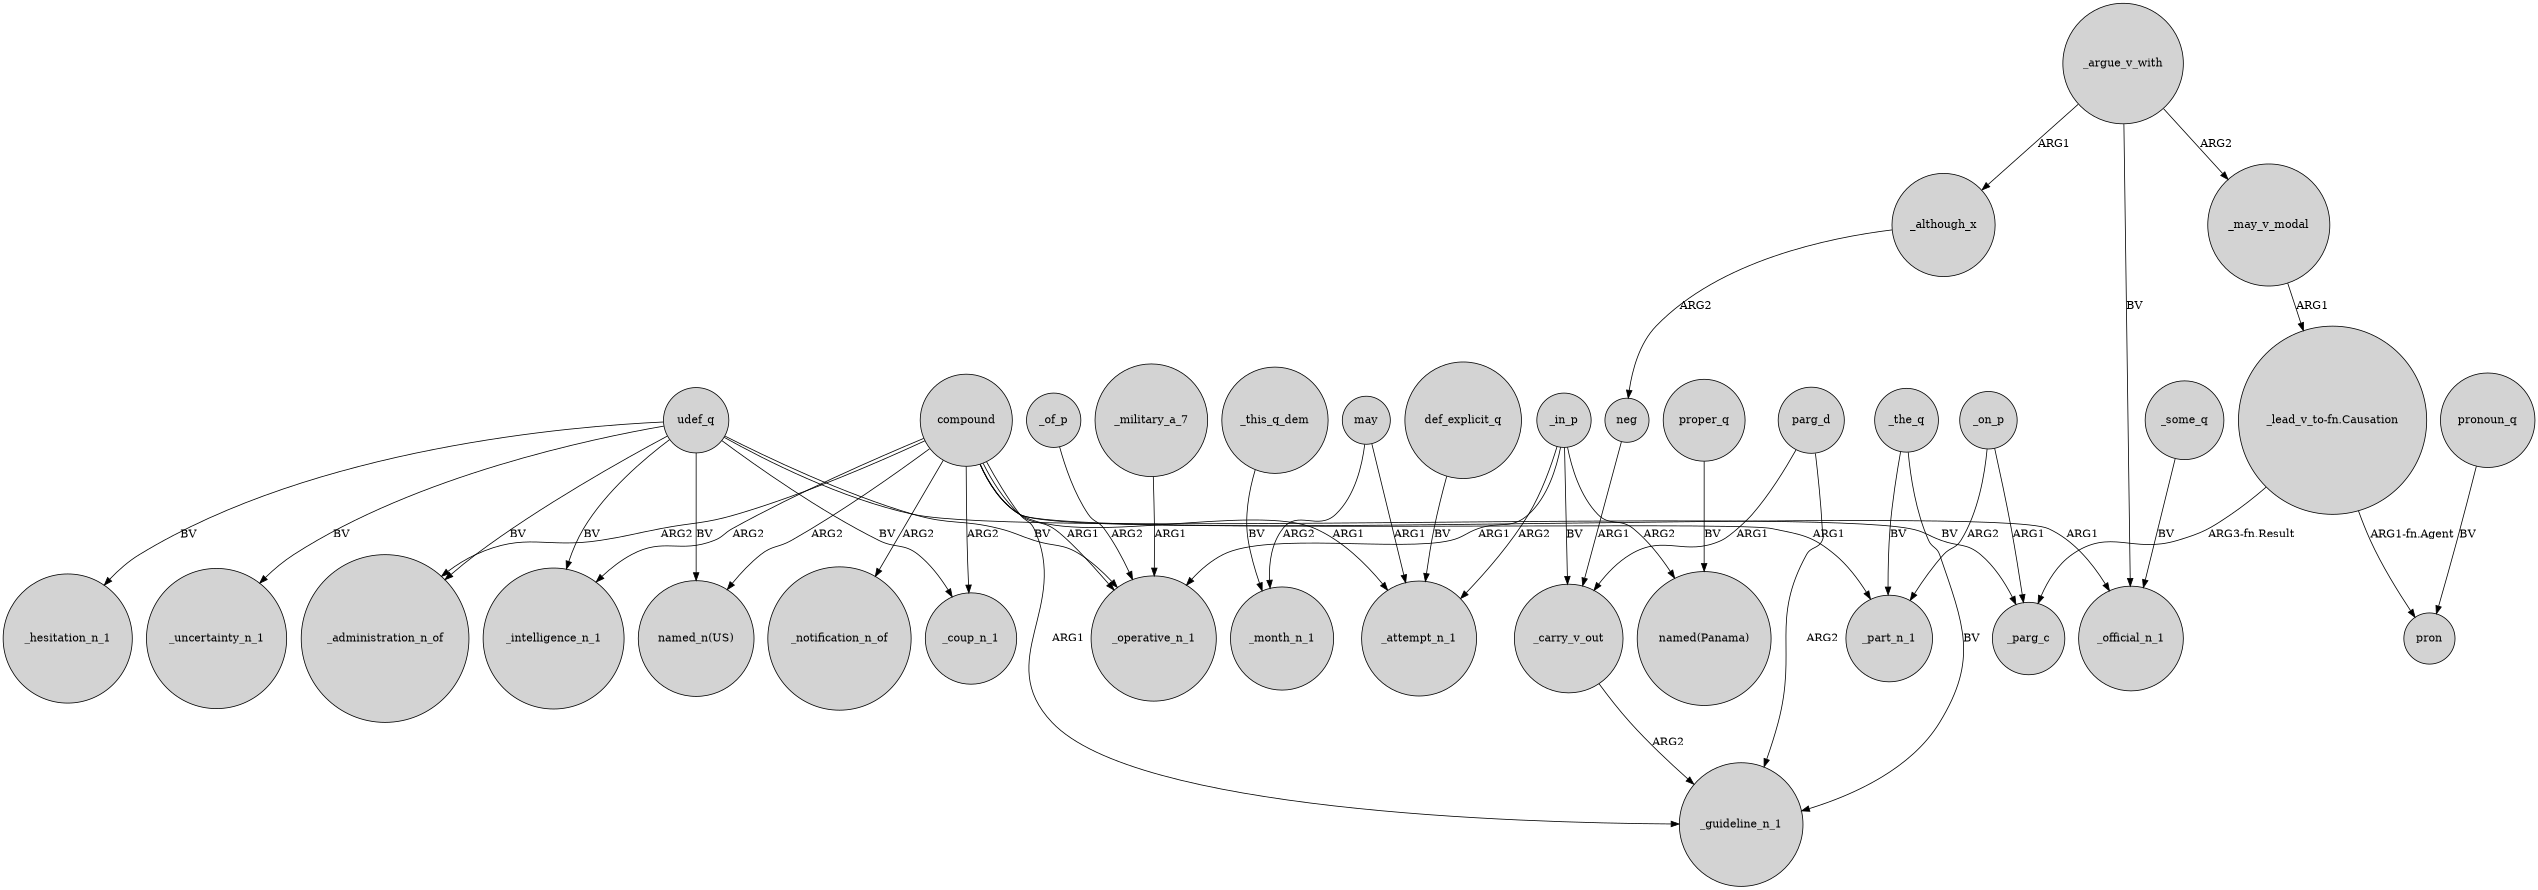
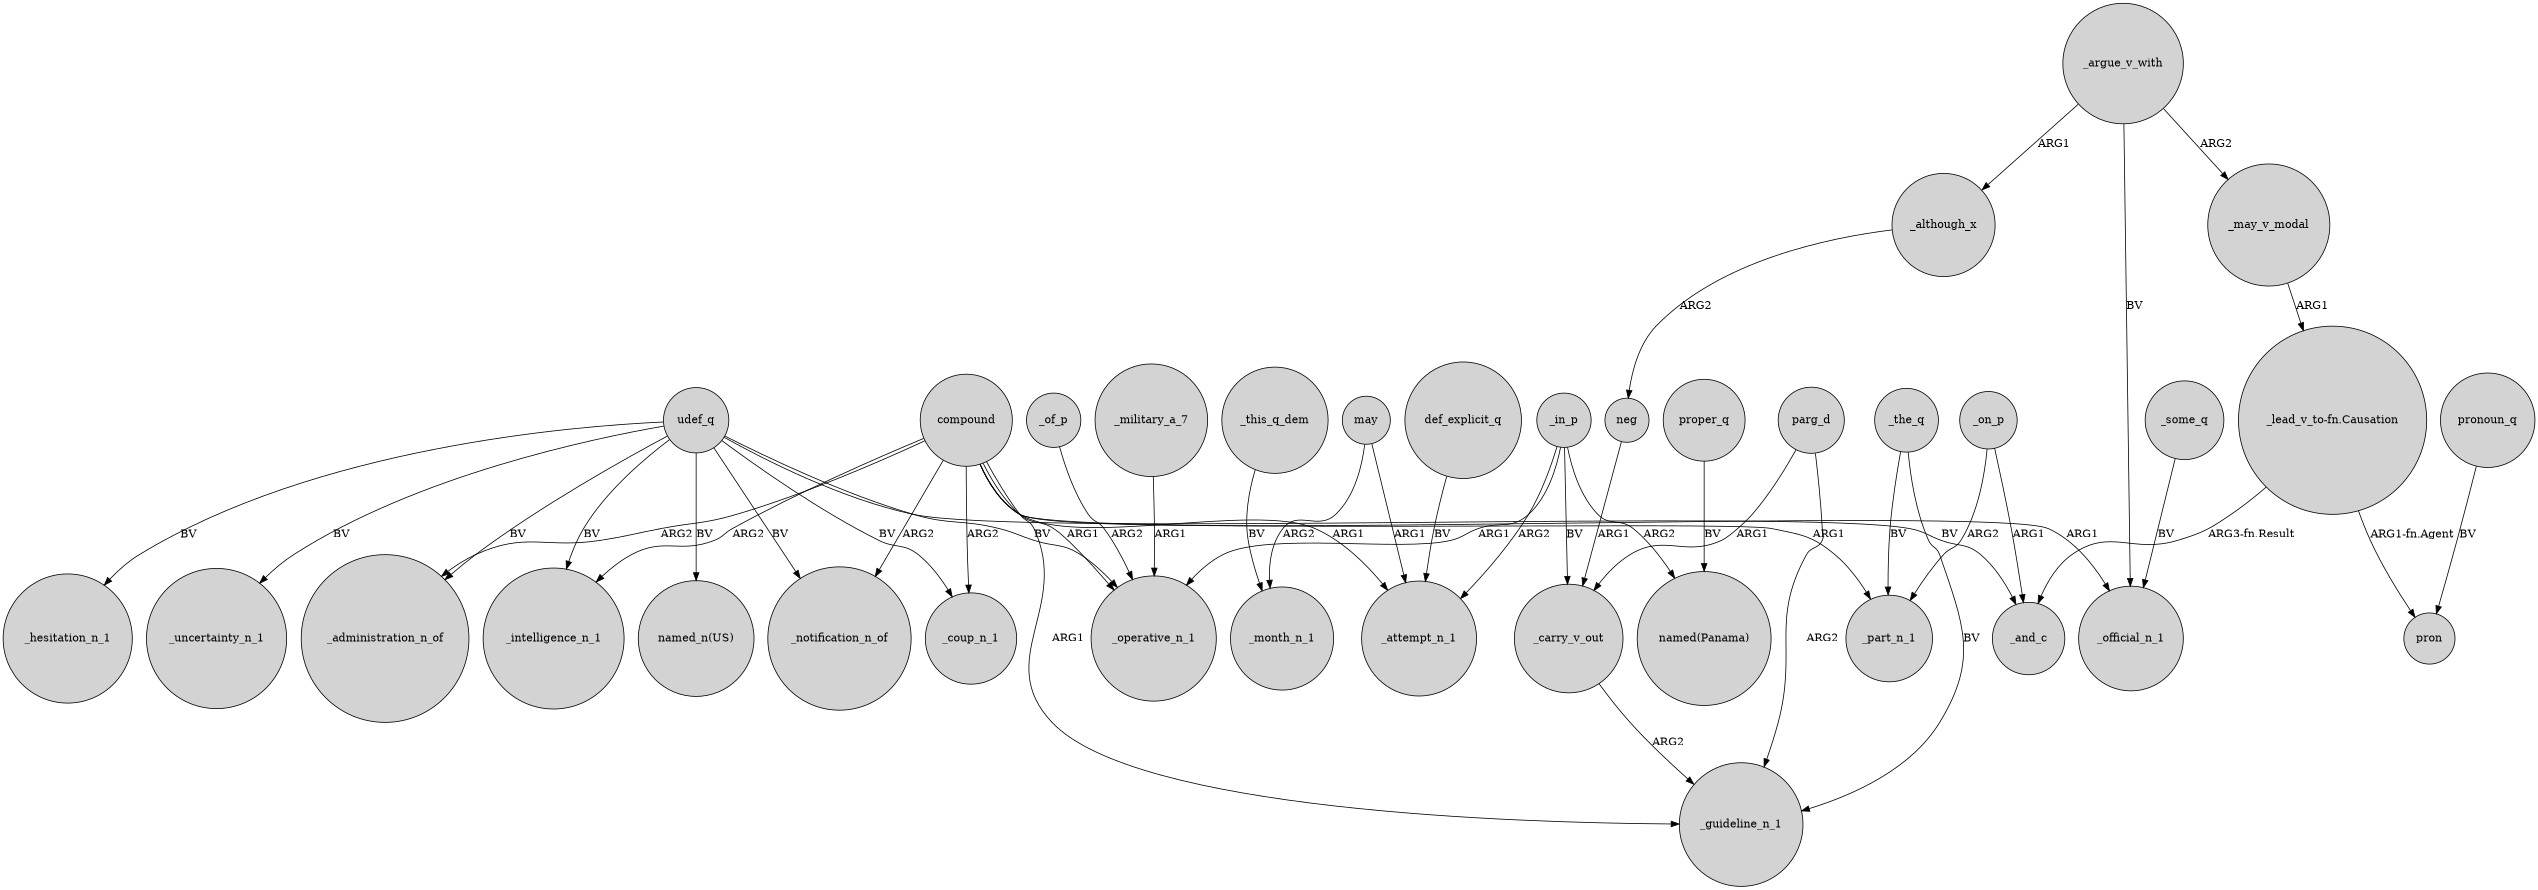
edge "udef_q" -> "_notification_n_of": added, label "BV"
edge "compound" -> "named_n(US)": removed, label "ARG2"
node "_parg_c": label "_parg_c" -> "_and_c"
